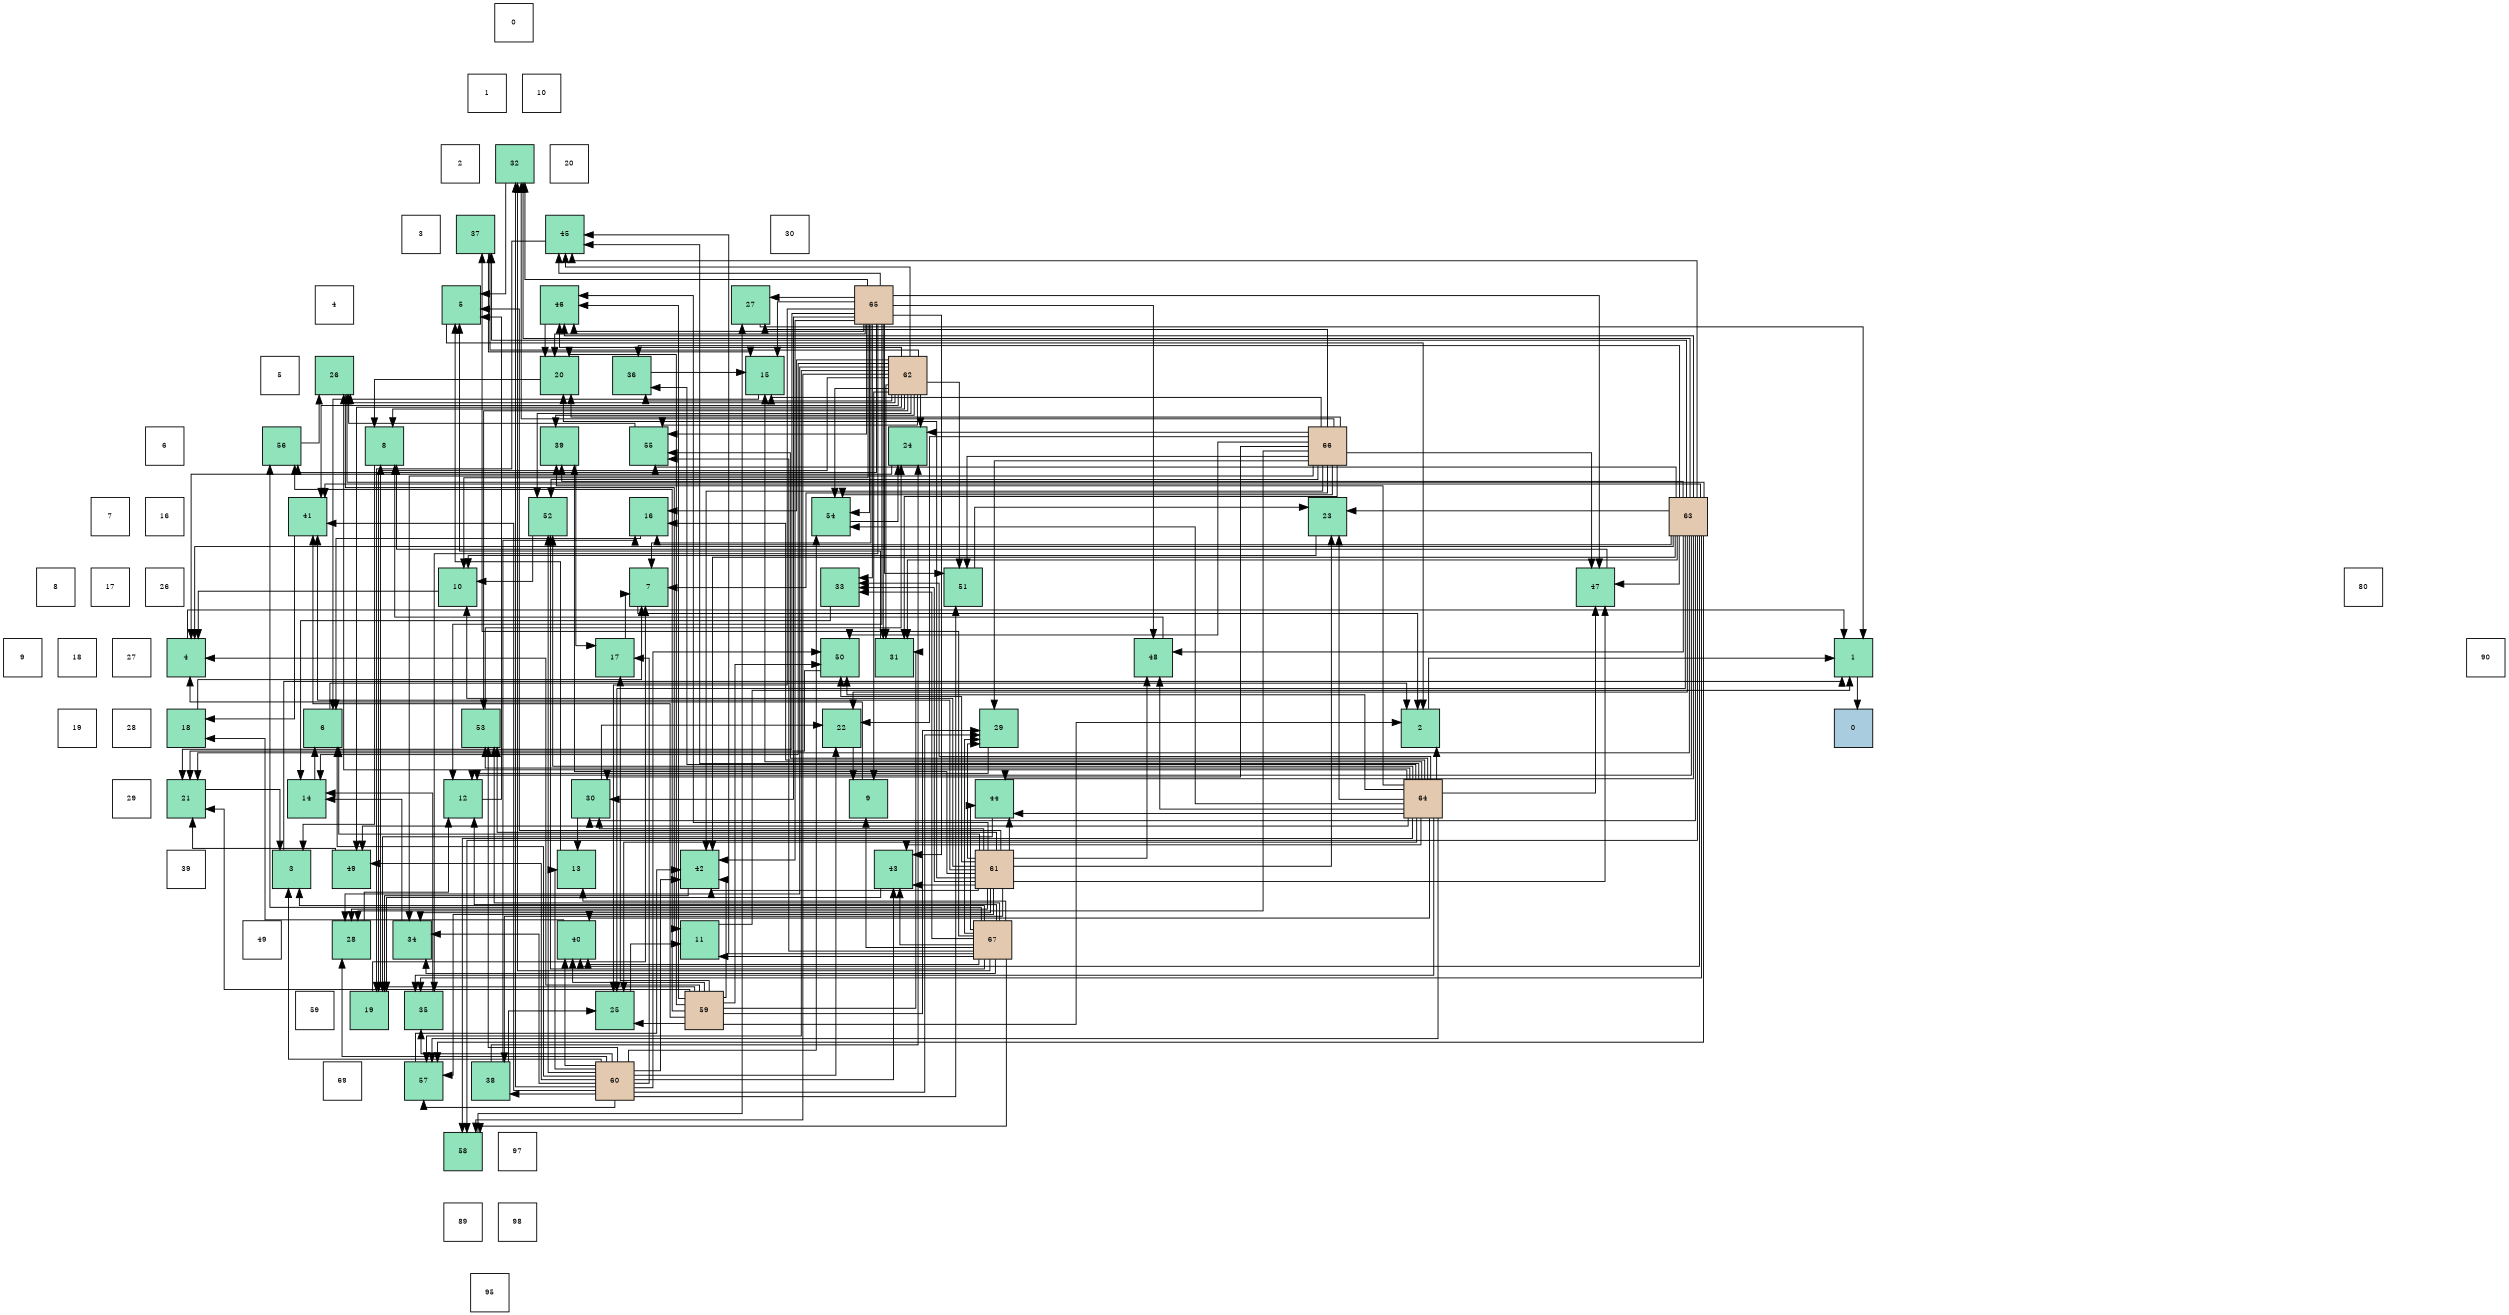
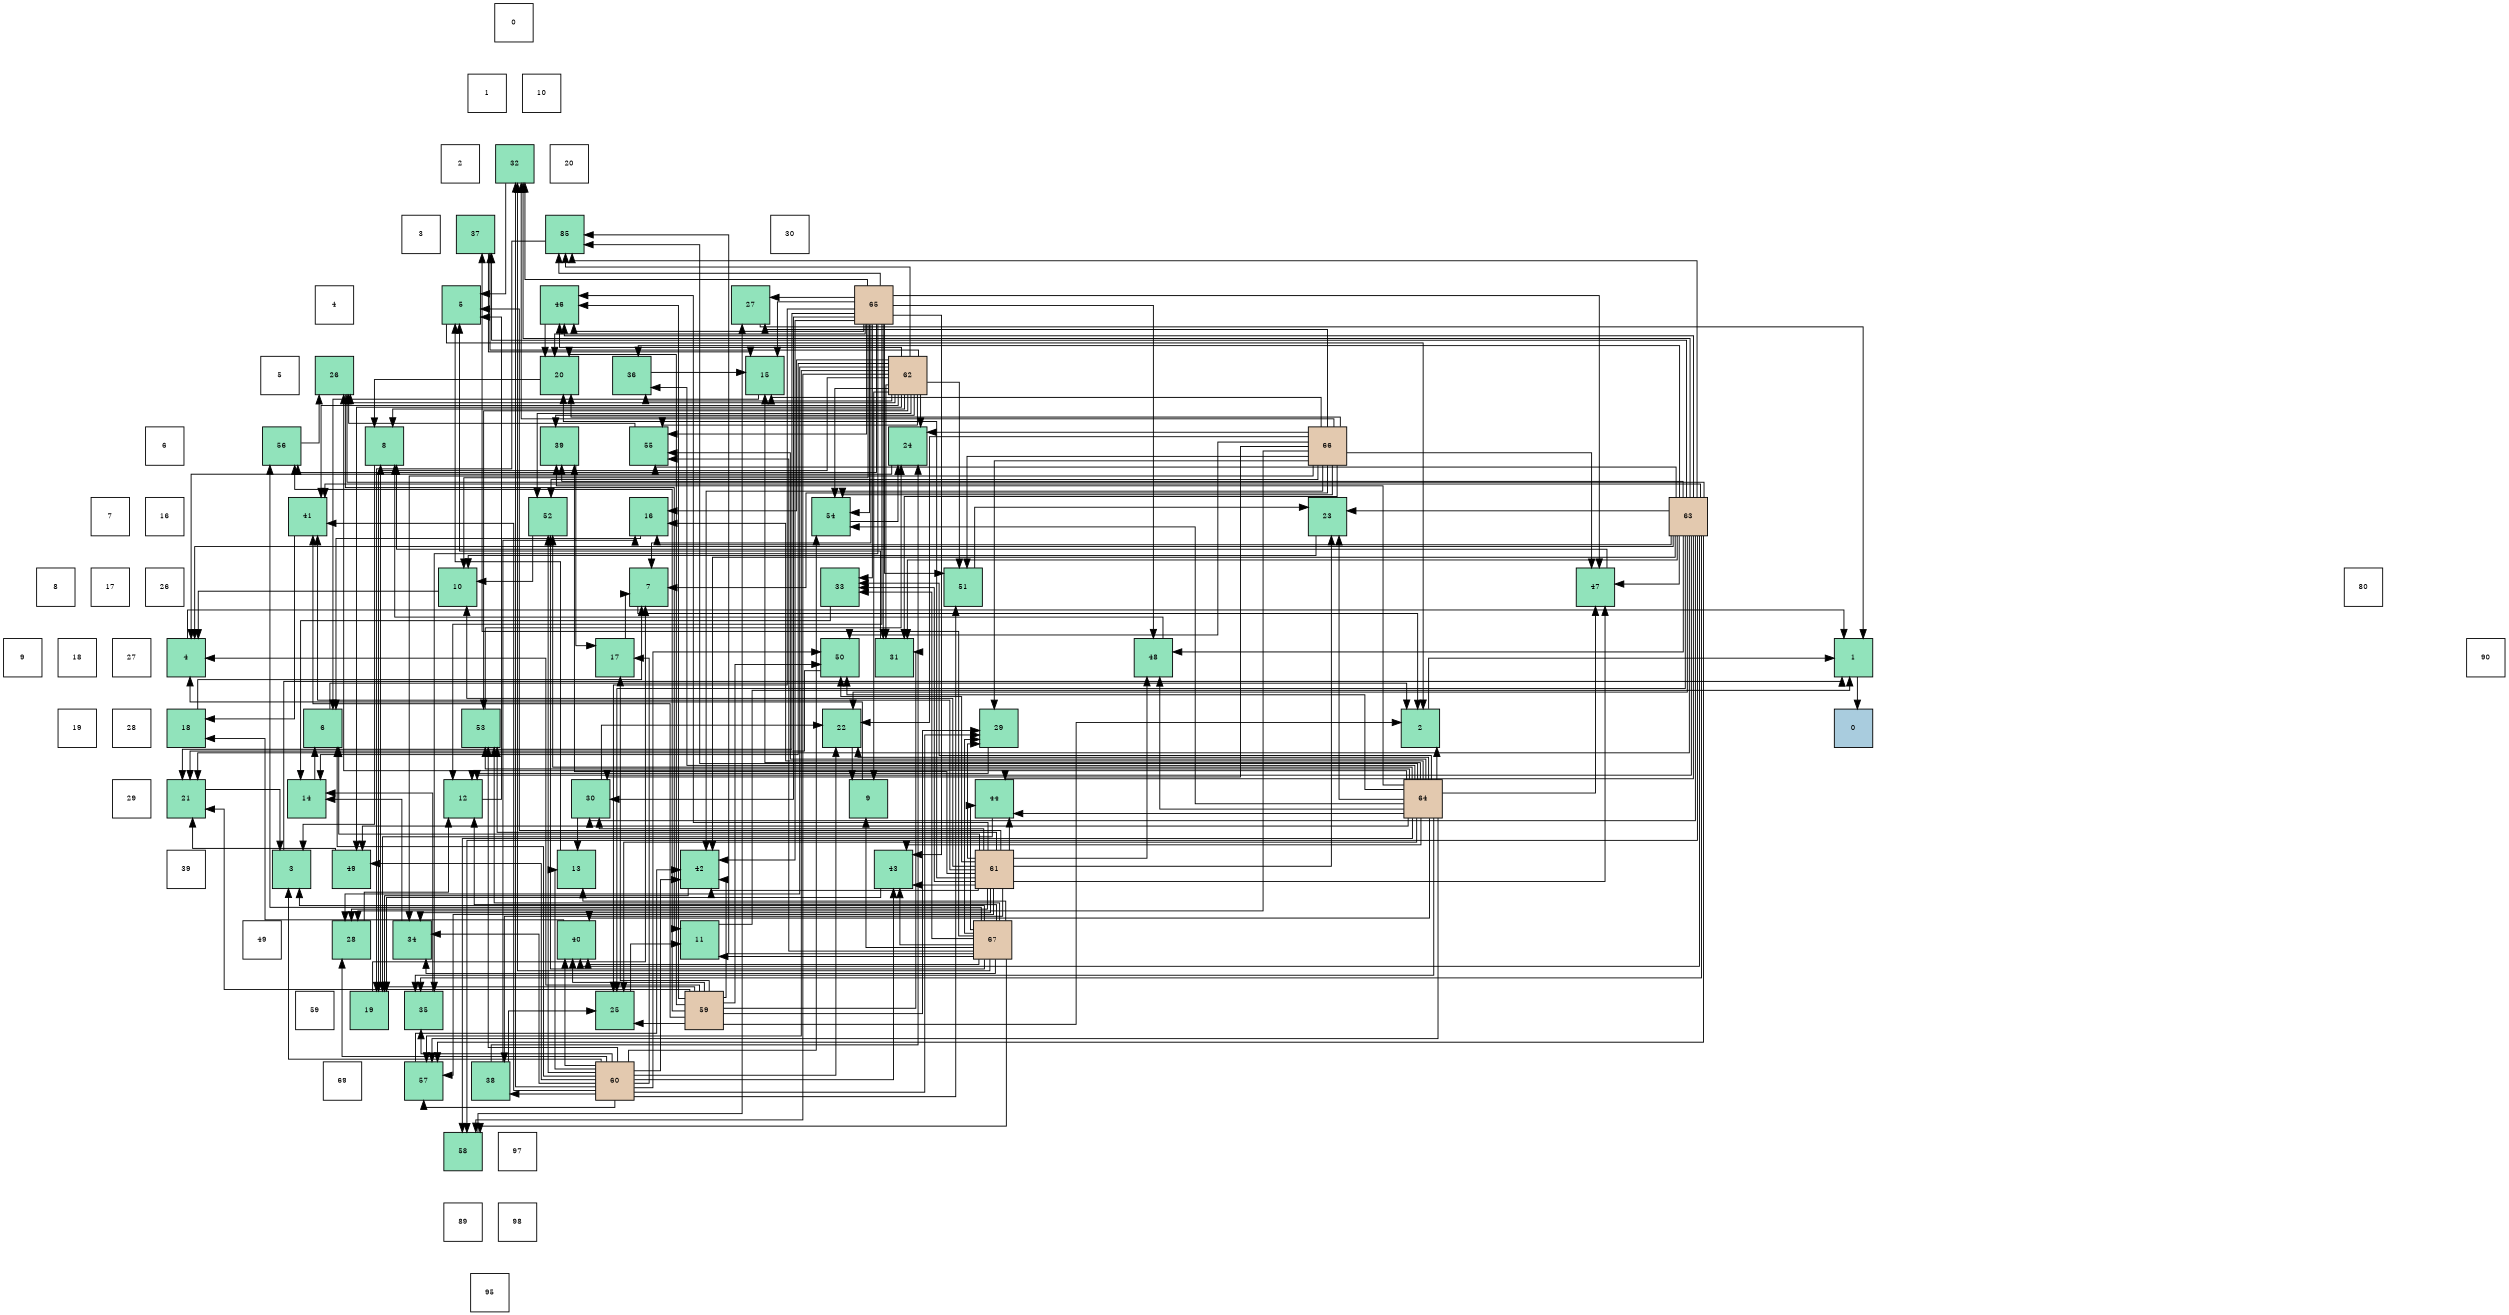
node "45": label "45" -> "85"
edge "64" -> "22": added
